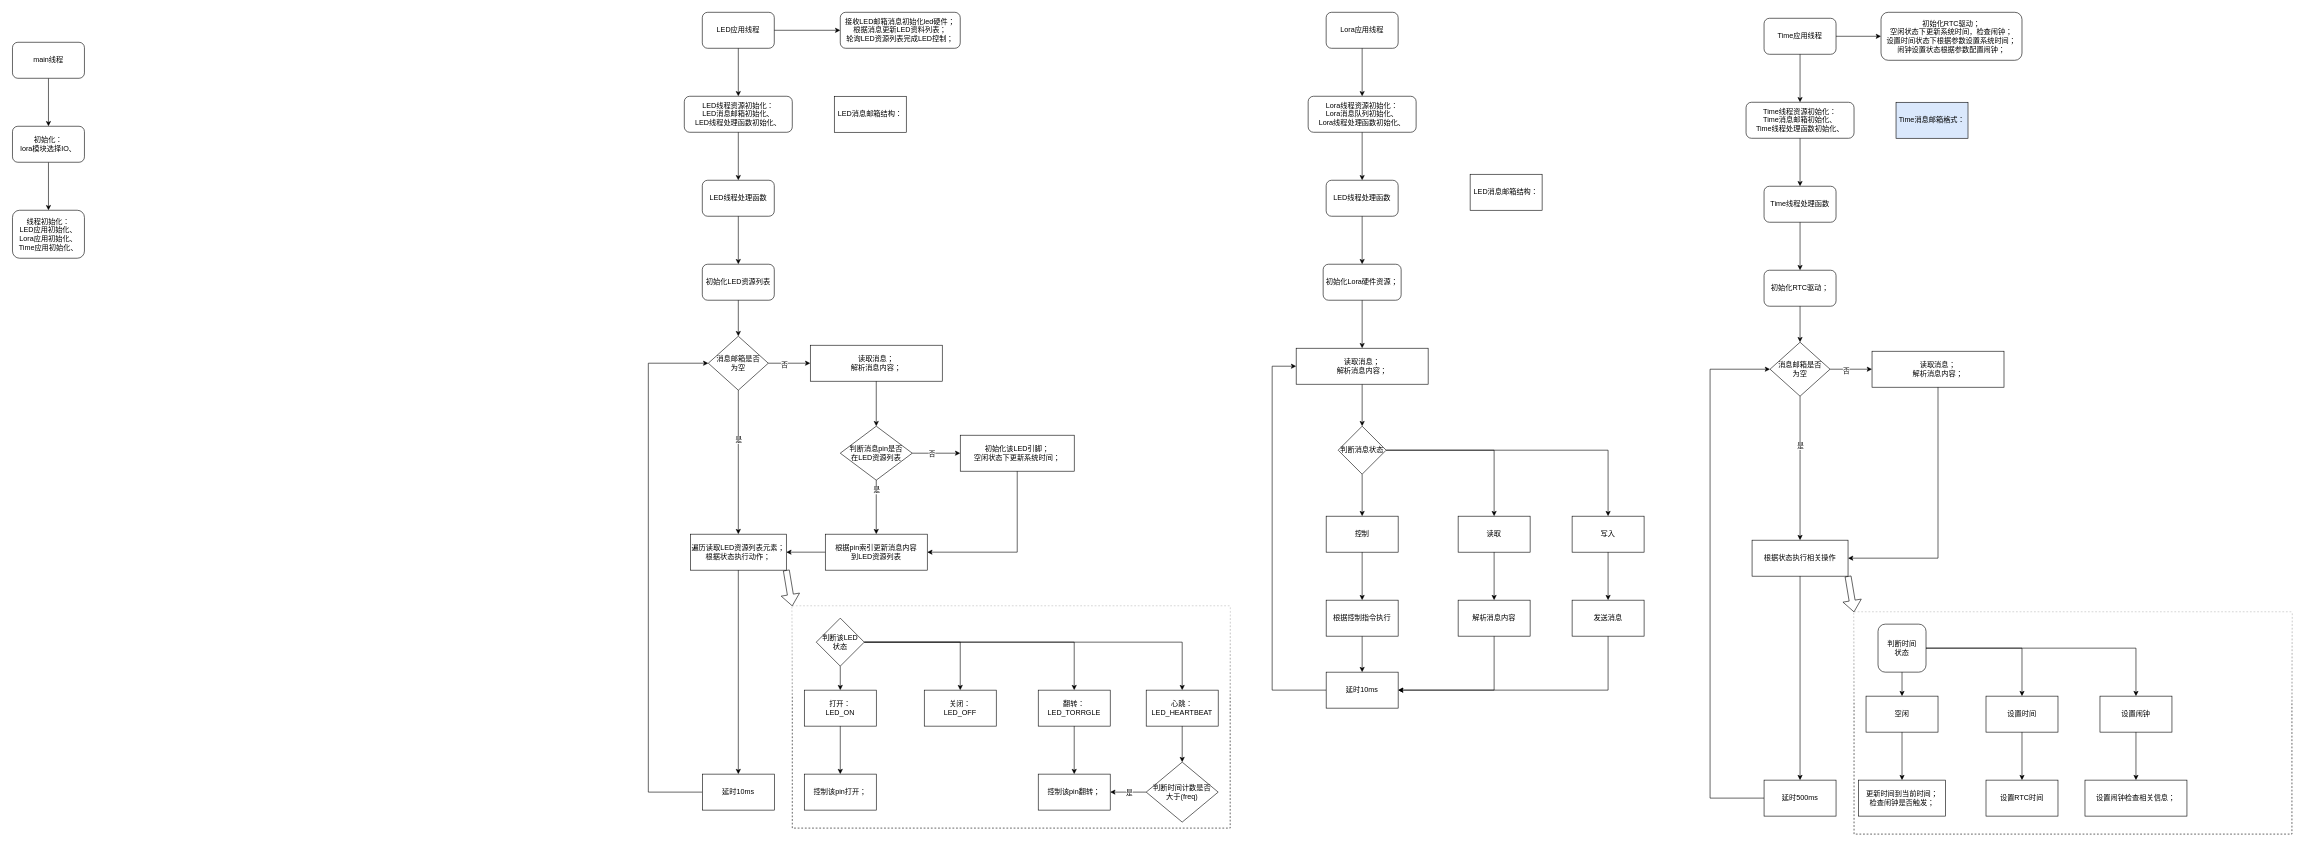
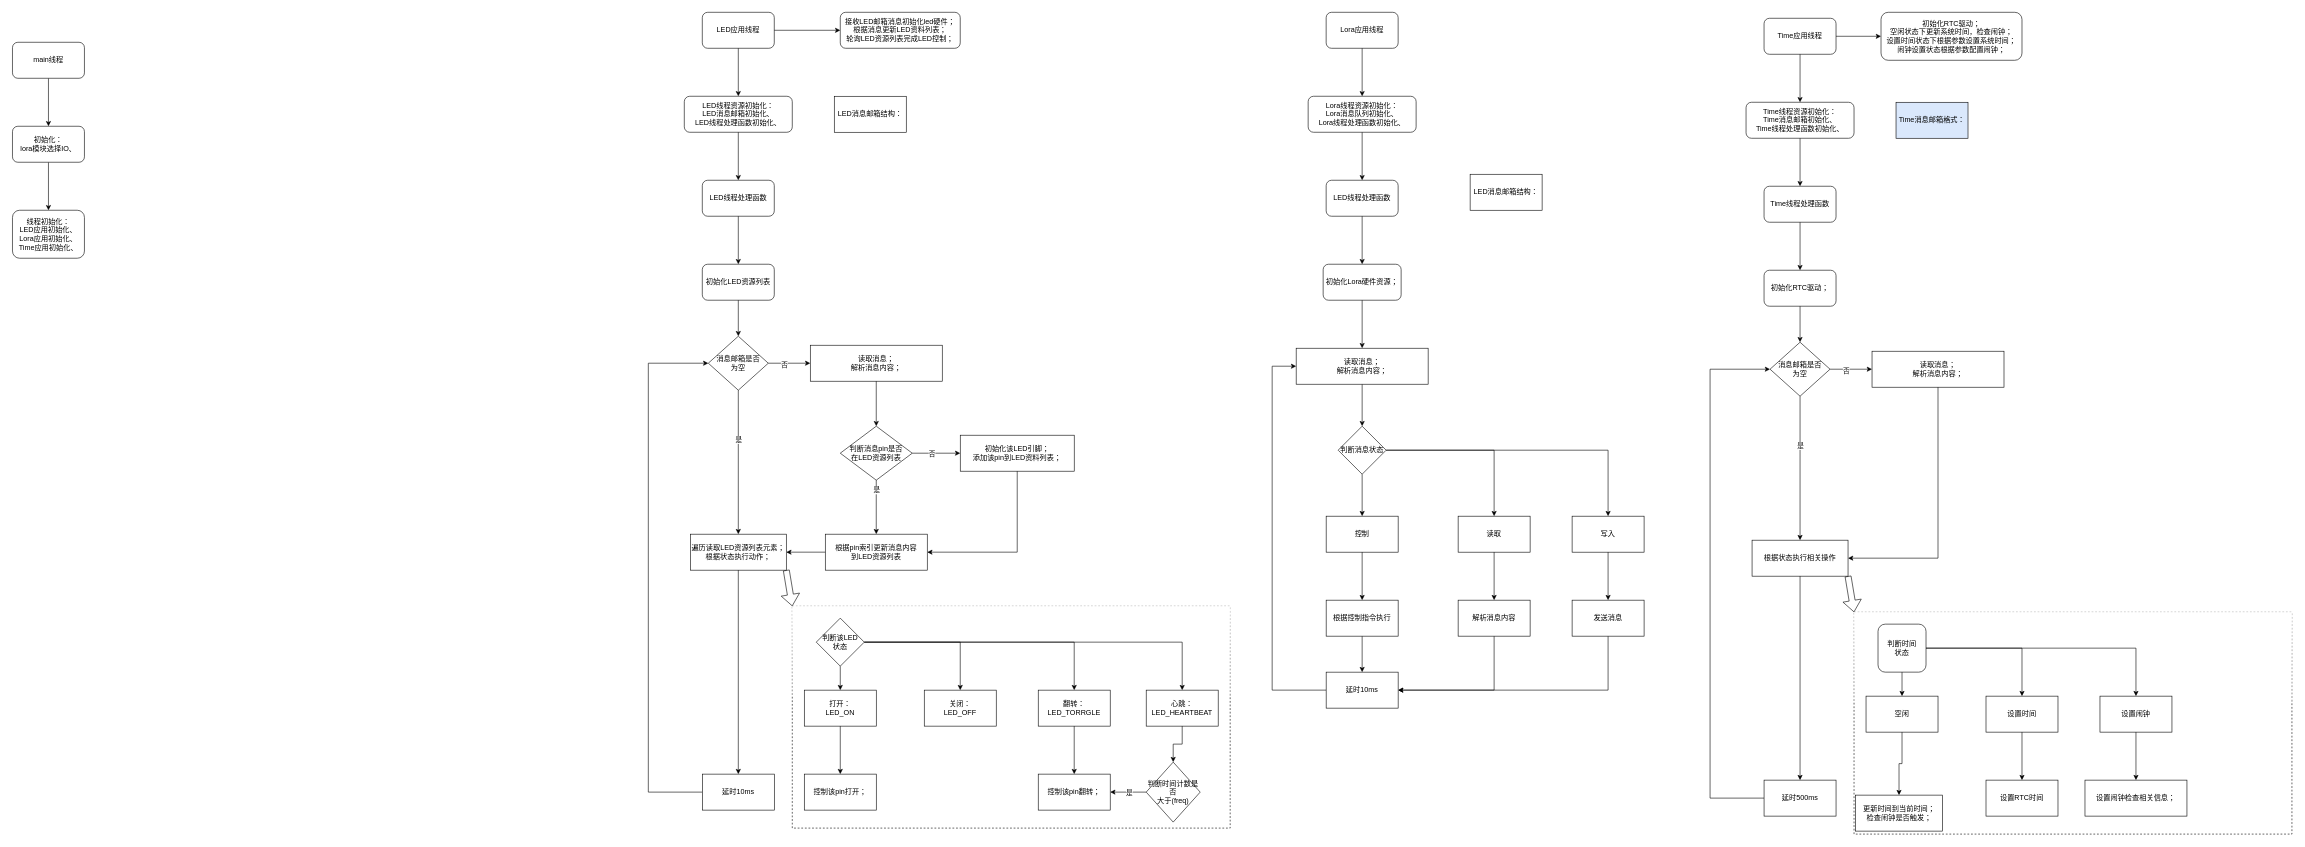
node "初始化该LED引脚； 空闲状态下更新系统时间；": label "初始化该LED引脚； 空闲状态下更新系统时间；" -> "初始化该LED引脚； 添加该pin到LED资料列表；"
node "判断时间计数是否 大于(freq)": size 72x60 -> 54x60
node "更新时间到当前时间； 检查闹钟是否触发；": moved (1902, 798) -> (1899, 813)
